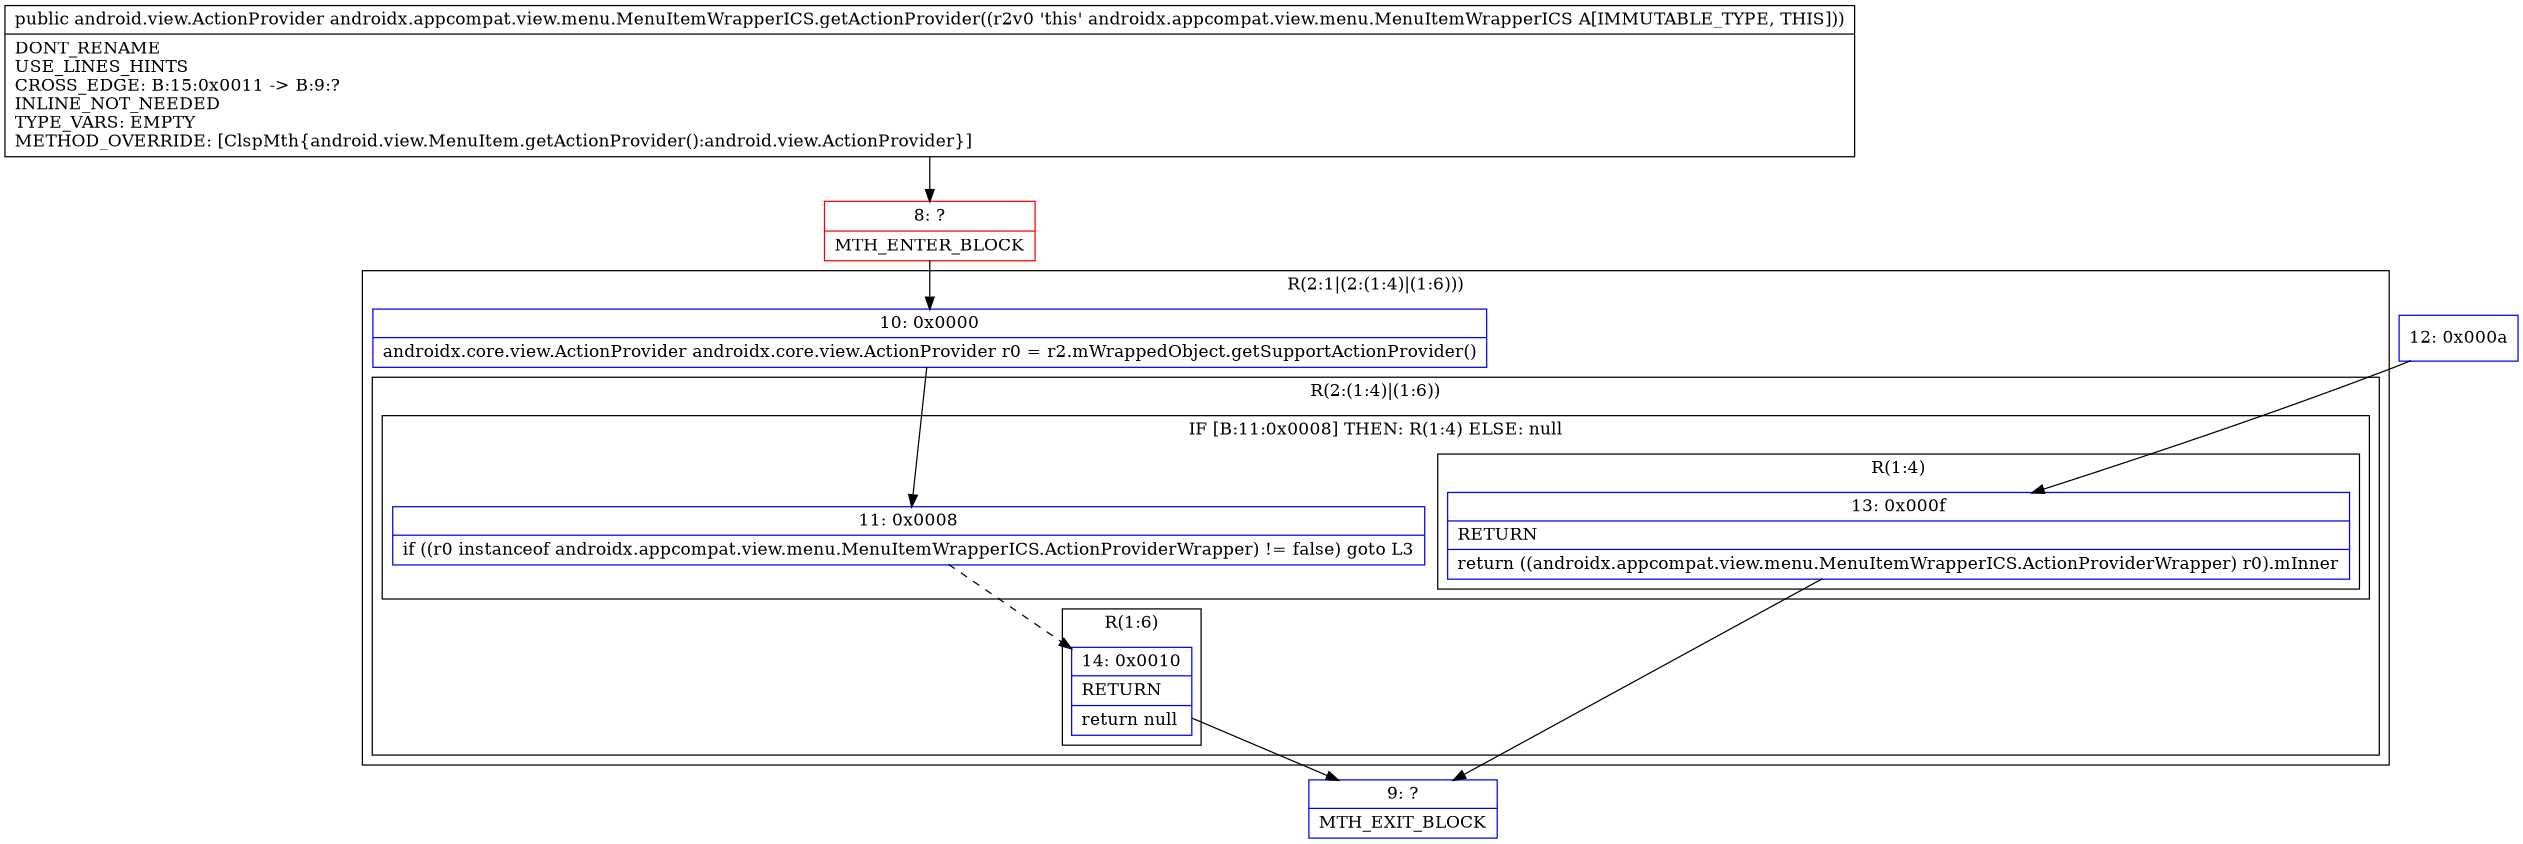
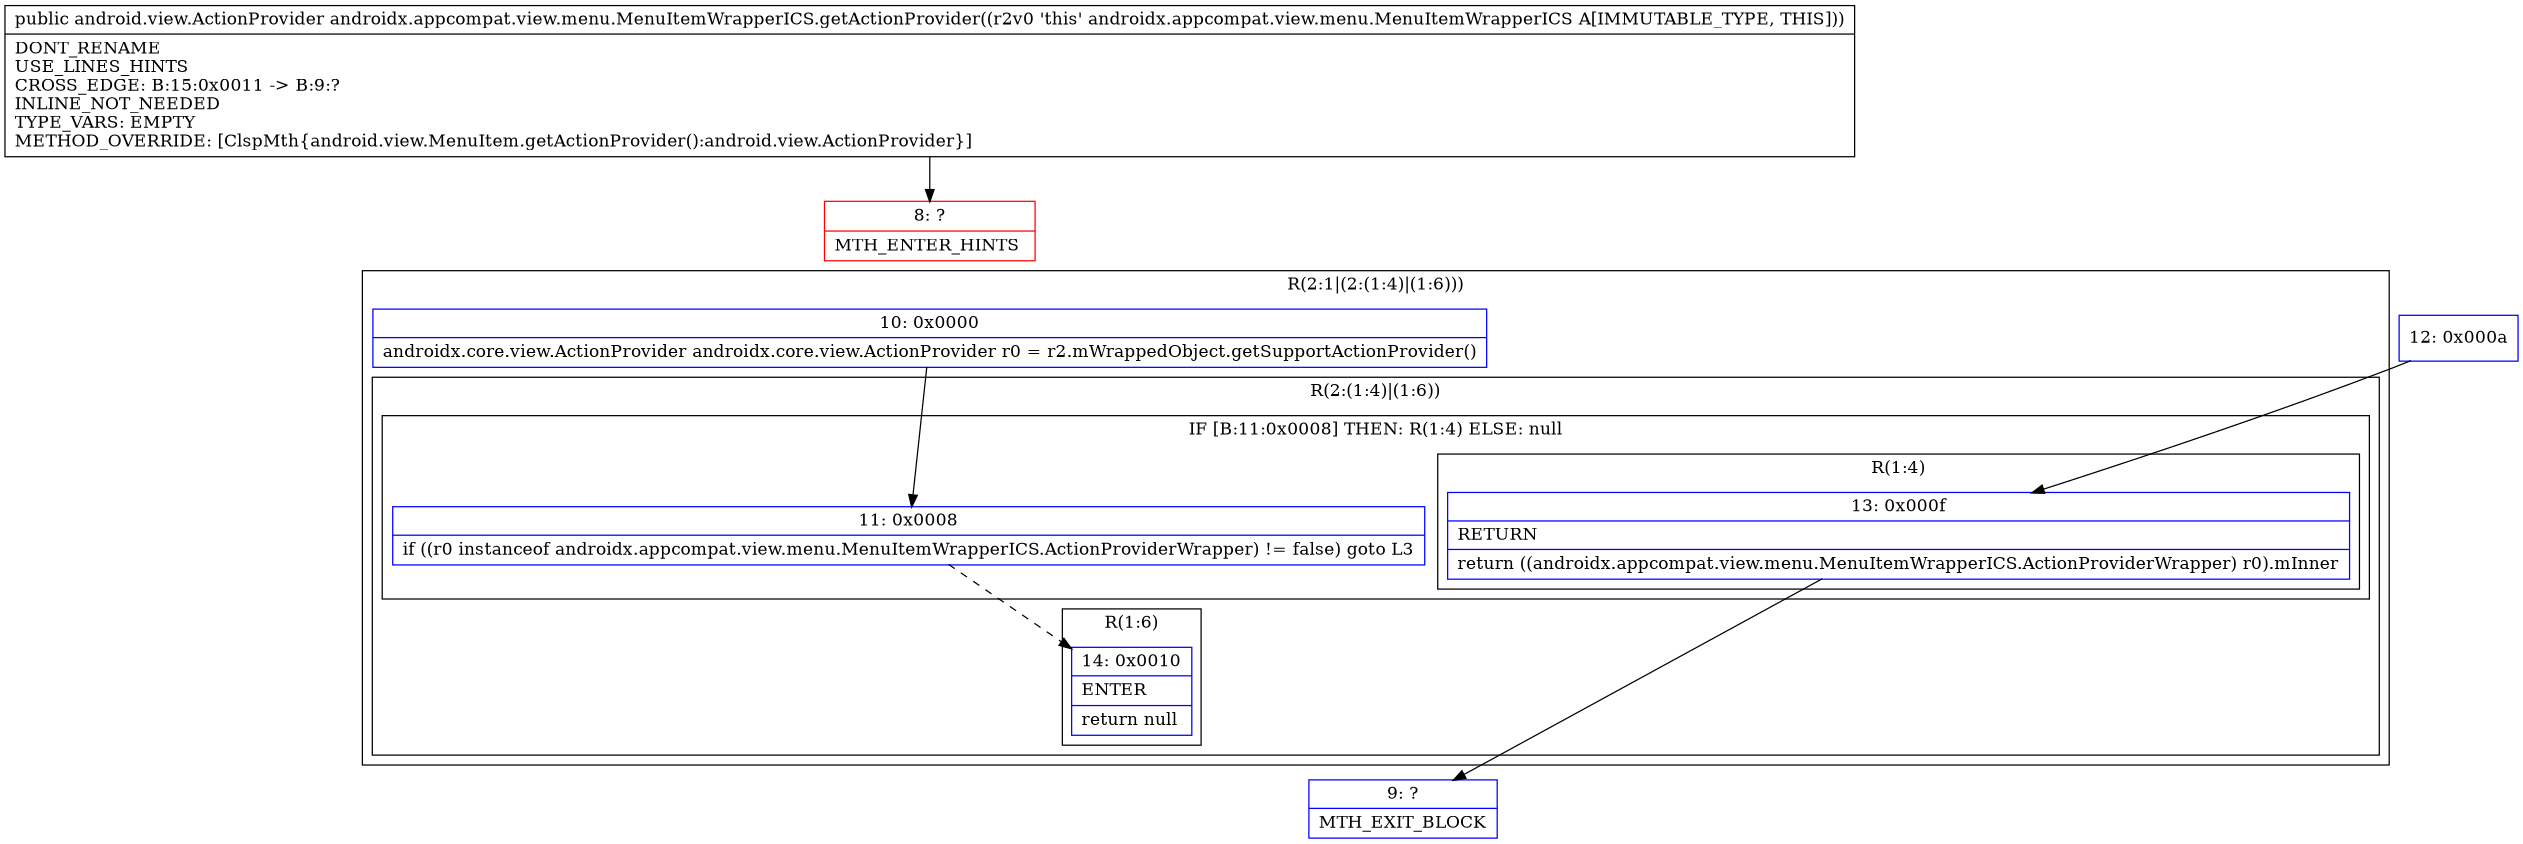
node "8: ?": text "MTH_ENTER_BLOCK" -> "MTH_ENTER_HINTS"
edge "8: ?" -> "10: 0x0000": removed
node "14: 0x0010": text "RETURN" -> "ENTER"
edge "14: 0x0010" -> "9: ?": removed
